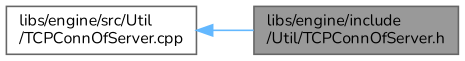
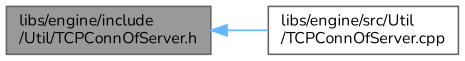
edge "libs/engine/include /Util/TCPConnOfServer.h" -> "libs/engine/src/Util /TCPConnOfServer.cpp": reversed
